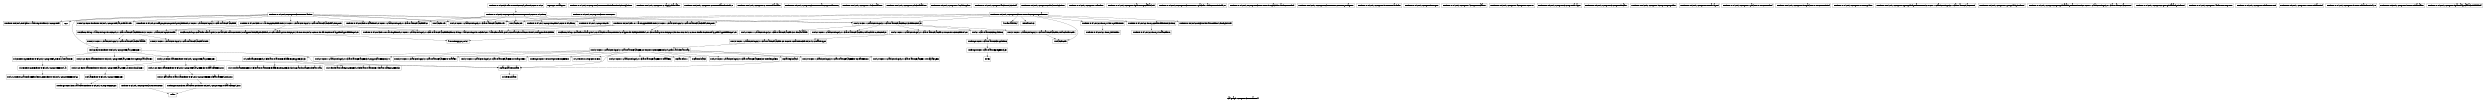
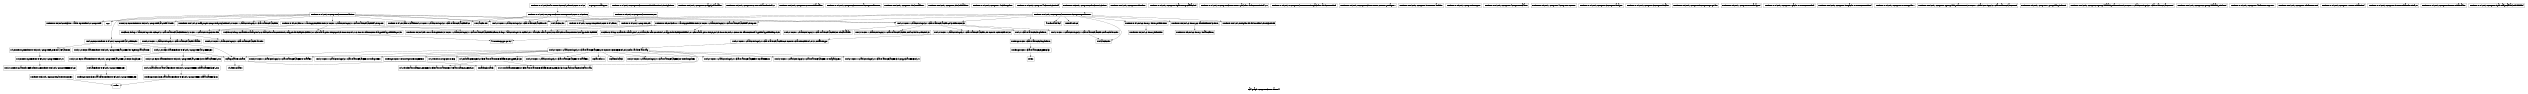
edge "__cxa_begin_catch" -> "__clang_call_terminate": reversed
